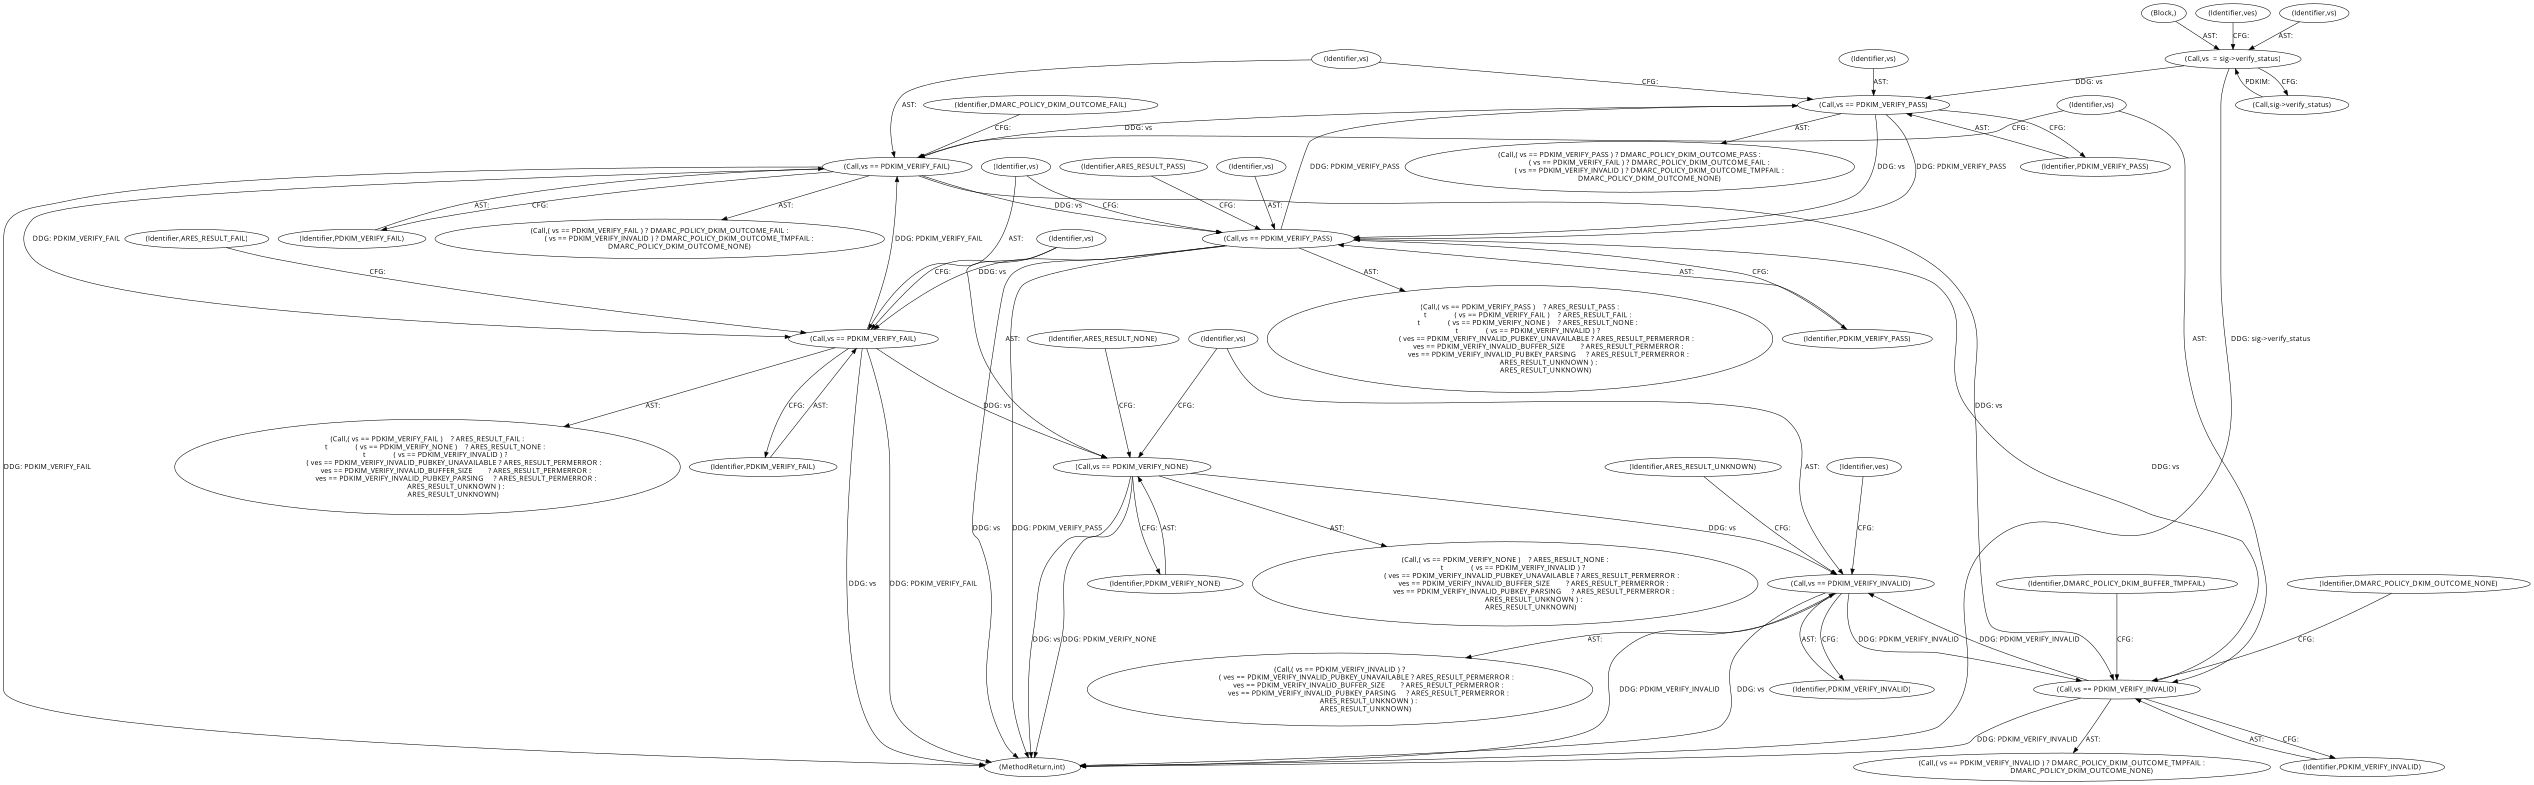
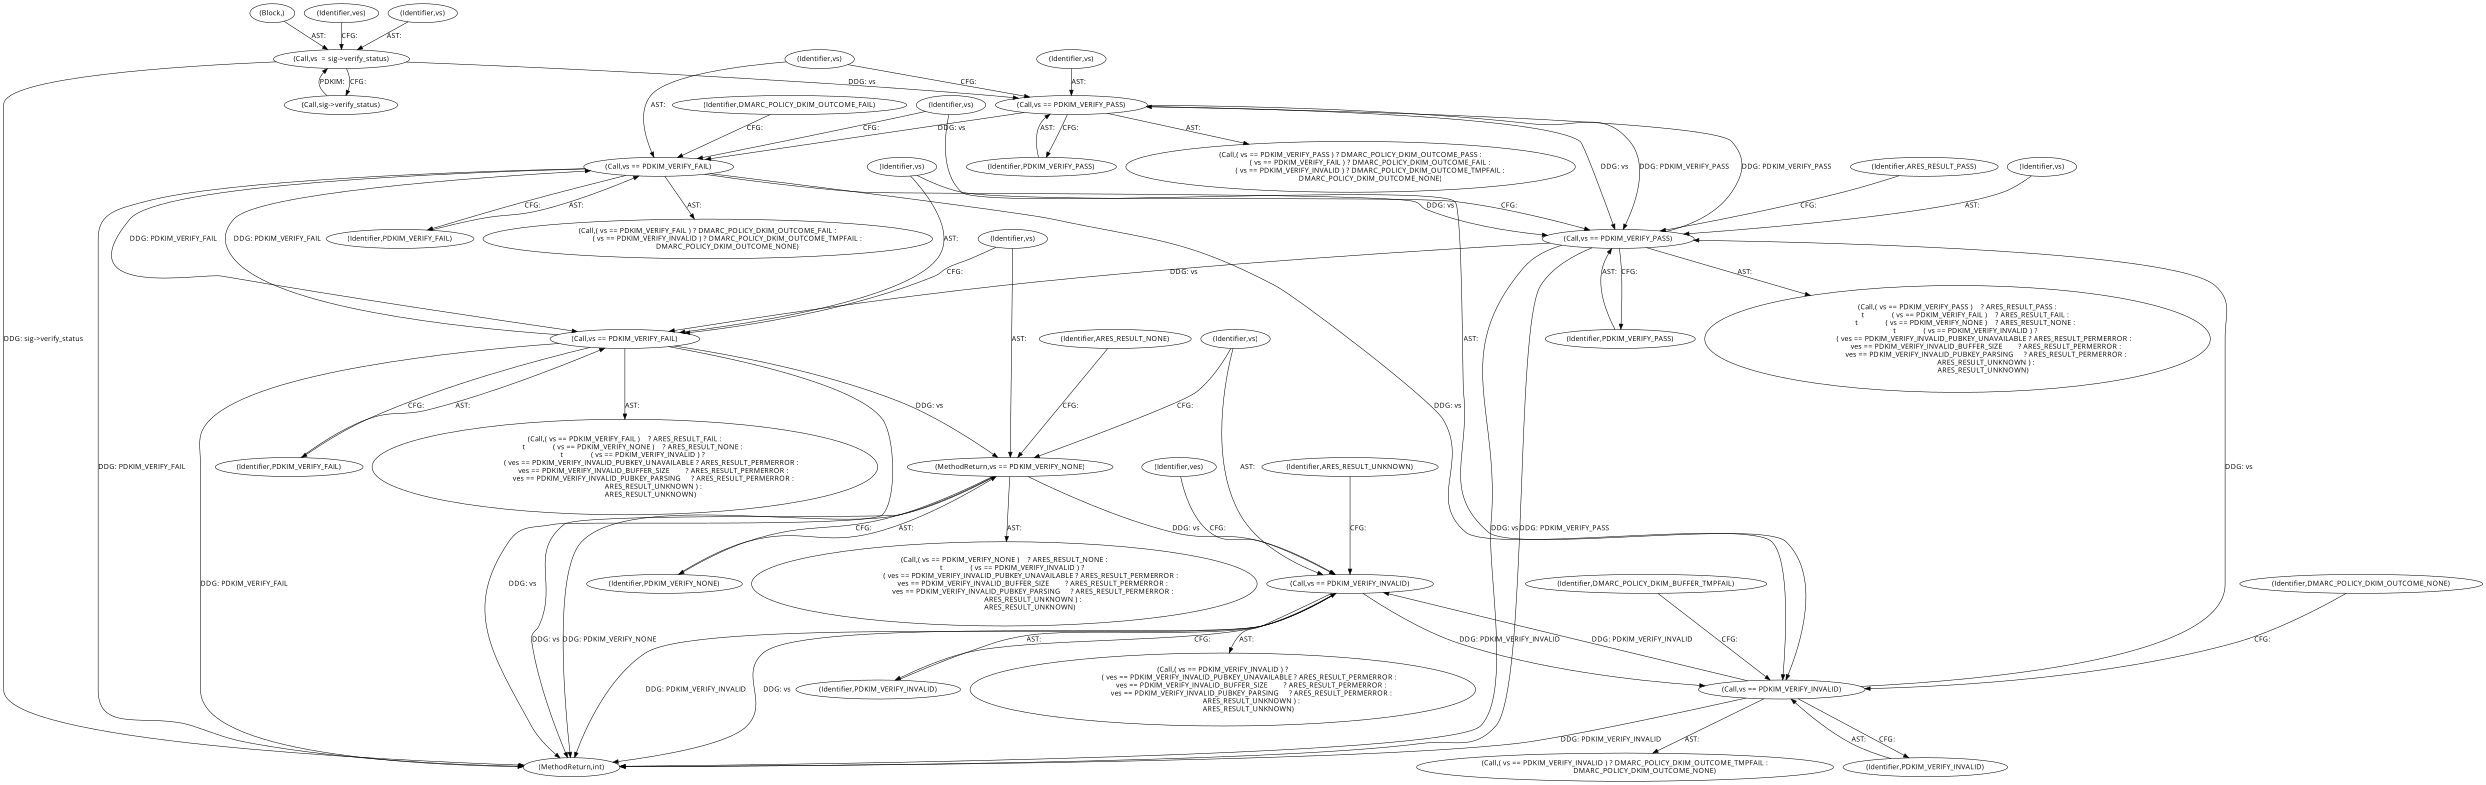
node "(Identifier,ARES_RESULT_FAIL)": removed
node "(Call,vs == PDKIM_VERIFY_NONE)": label "(Call,vs == PDKIM_VERIFY_NONE)" -> "(MethodReturn,vs == PDKIM_VERIFY_NONE)"
